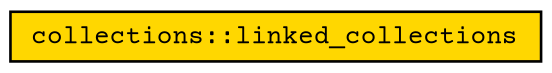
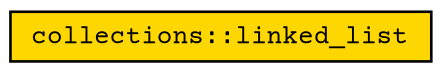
node "collections::linked_collections": label "collections::linked_collections" -> "collections::linked_list"
